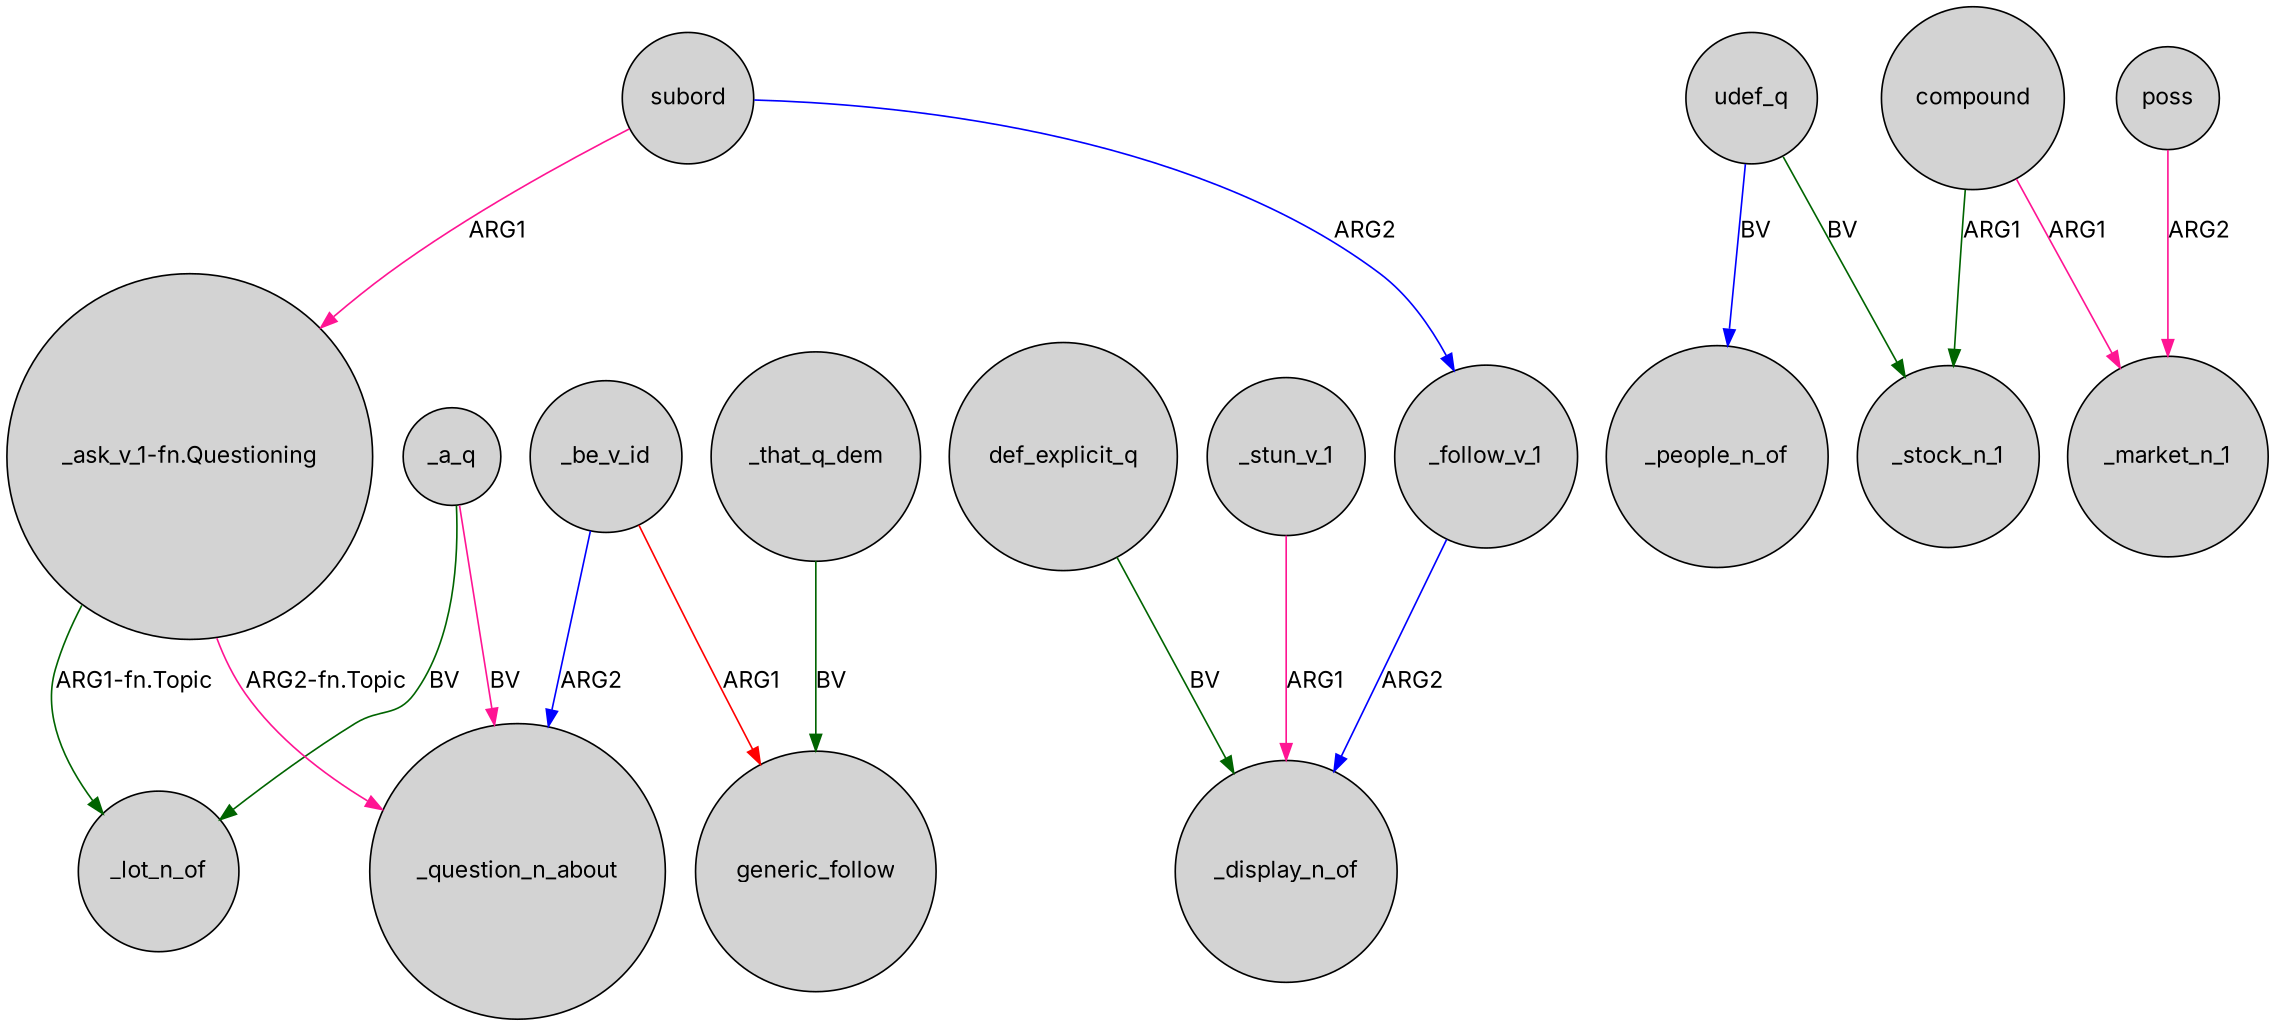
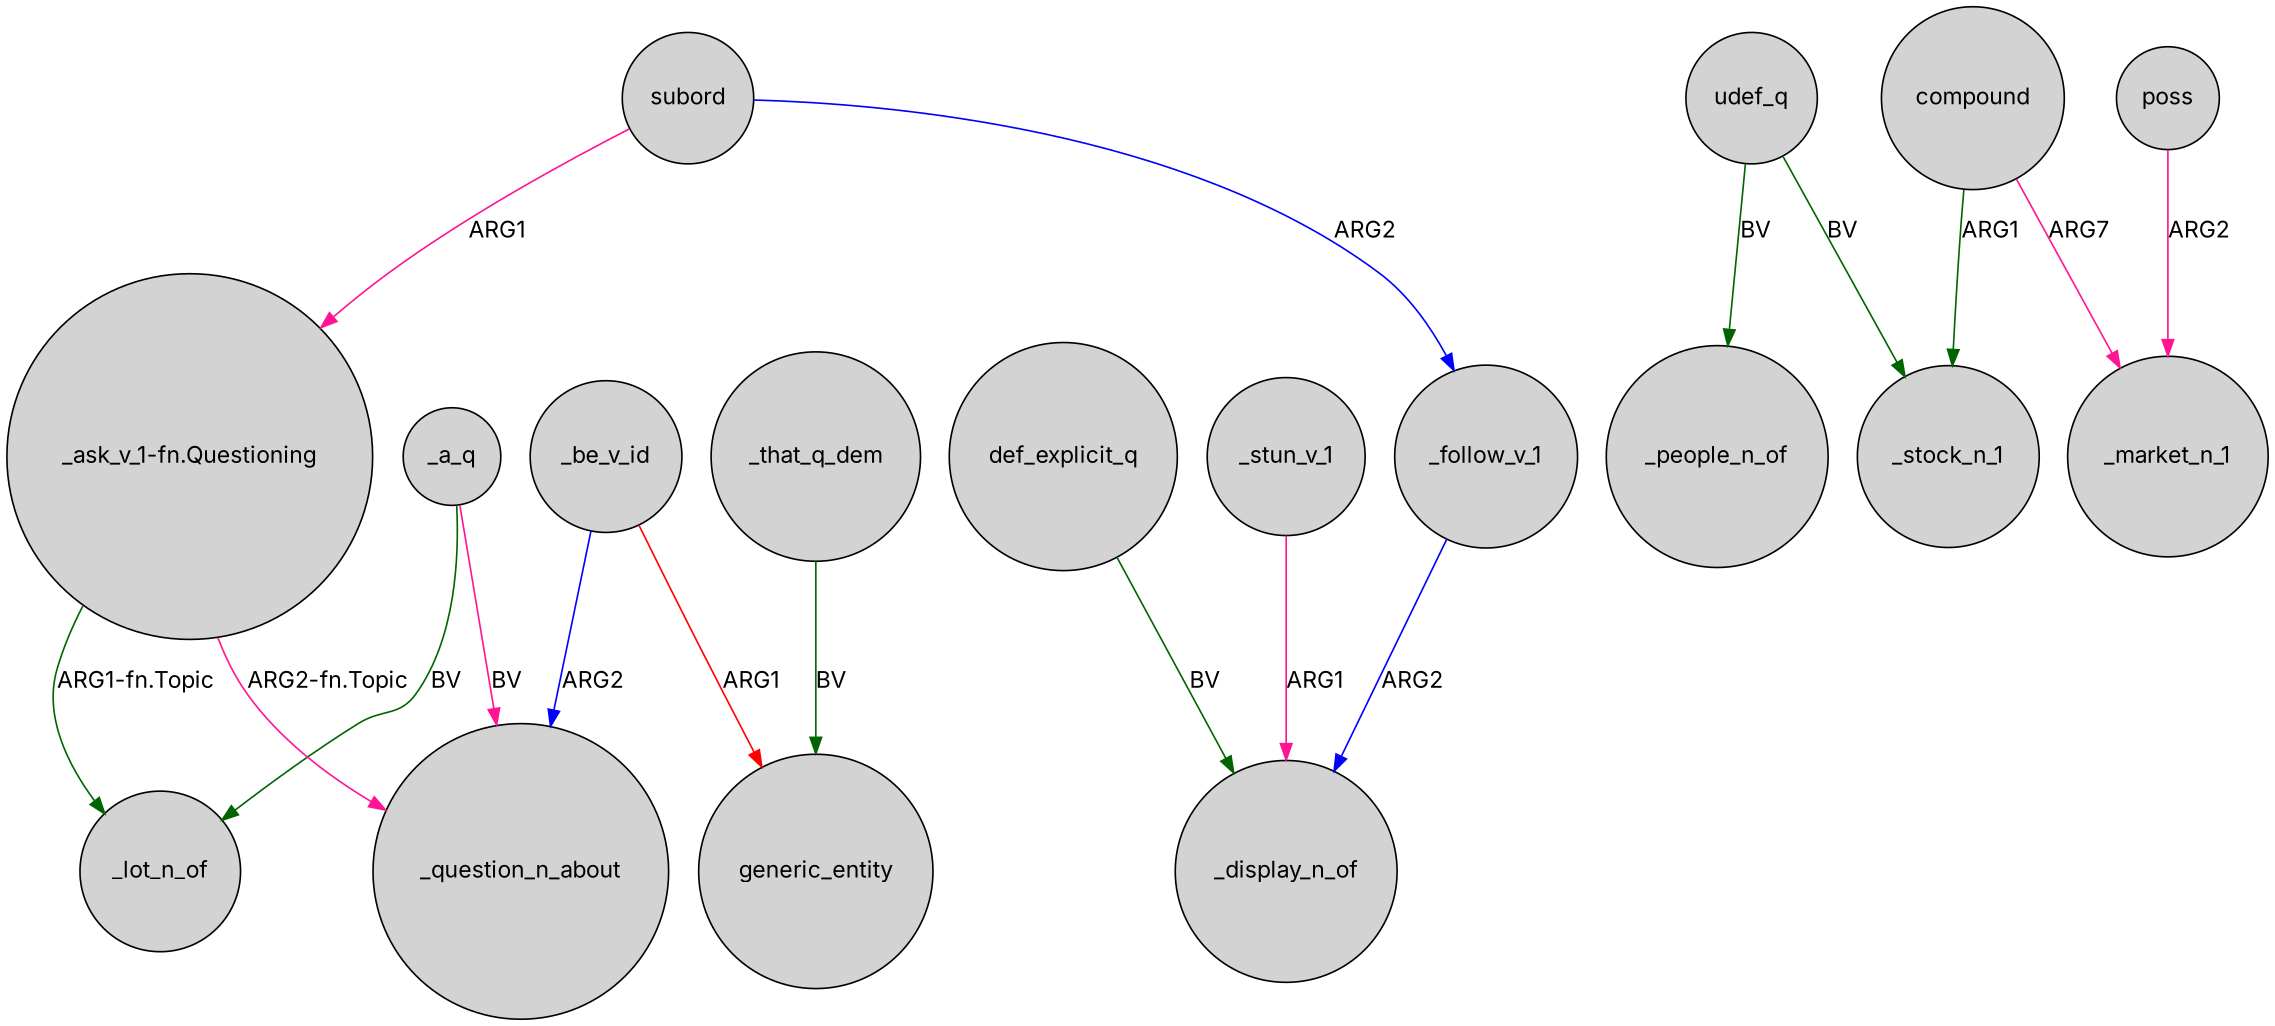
edge "compound" -> "_market_n_1": label "ARG1" -> "ARG7"
edge "udef_q" -> "_people_n_of": color blue -> darkgreen
node "generic_follow": label "generic_follow" -> "generic_entity"
